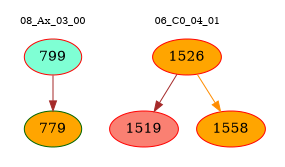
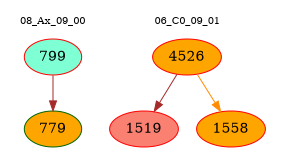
cluster "08_Ax_03_00": label "08_Ax_03_00" -> "08_Ax_09_00"
cluster "06_C0_04_01": label "06_C0_04_01" -> "06_C0_09_01"
node "1526": label "1526" -> "4526"
